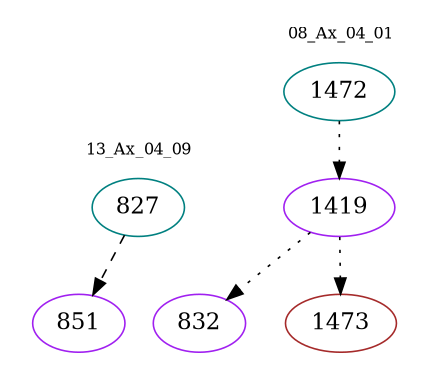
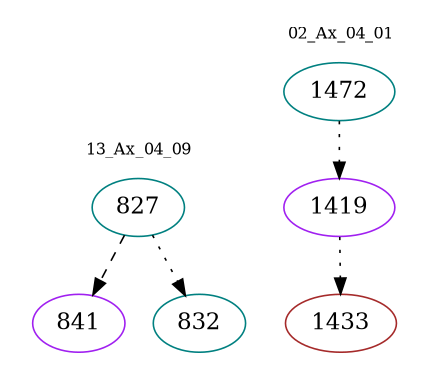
cluster "08_Ax_04_01": label "08_Ax_04_01" -> "02_Ax_04_01"
edge "1419" -> "832": now "827" -> "832"
node "851": label "851" -> "841"
node "832": color purple -> teal
node "1473": label "1473" -> "1433"
